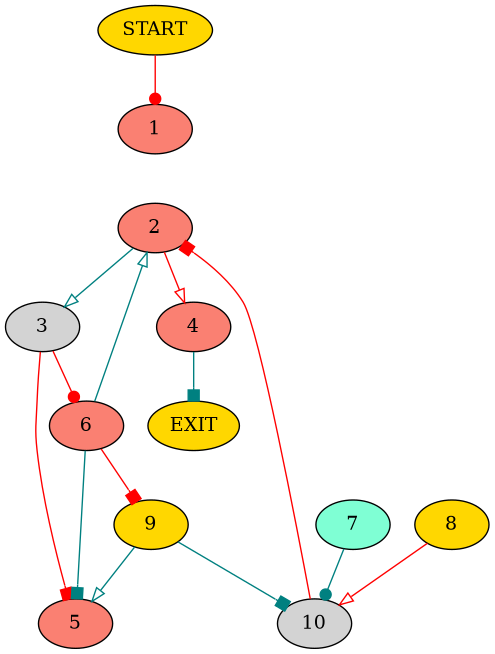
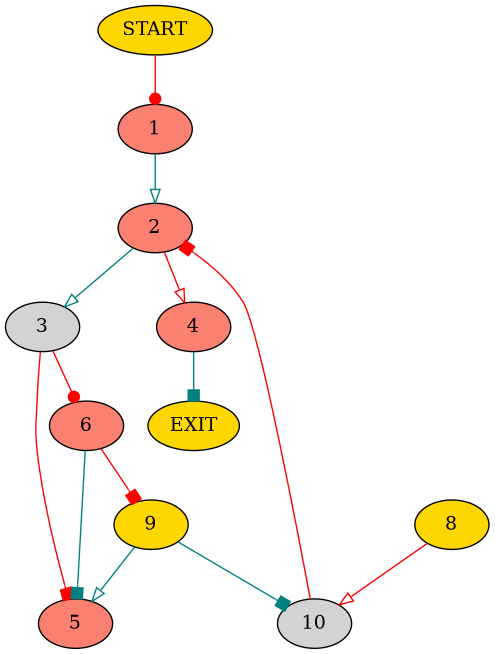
edge "6" -> "2": now "1" -> "2"
node "7": removed
